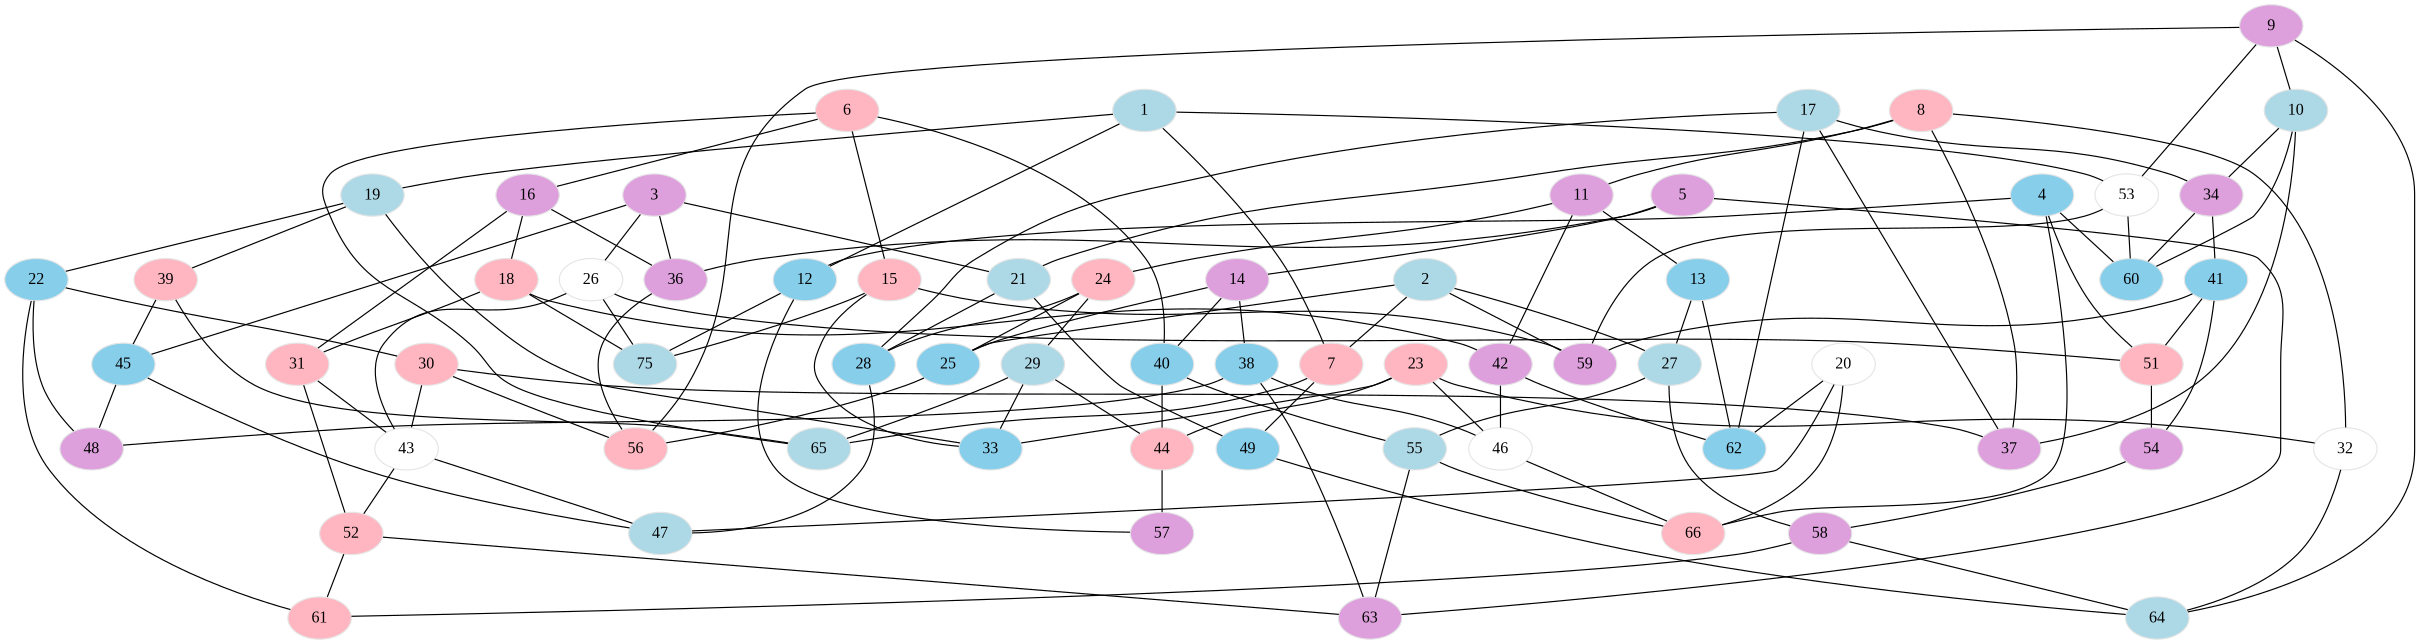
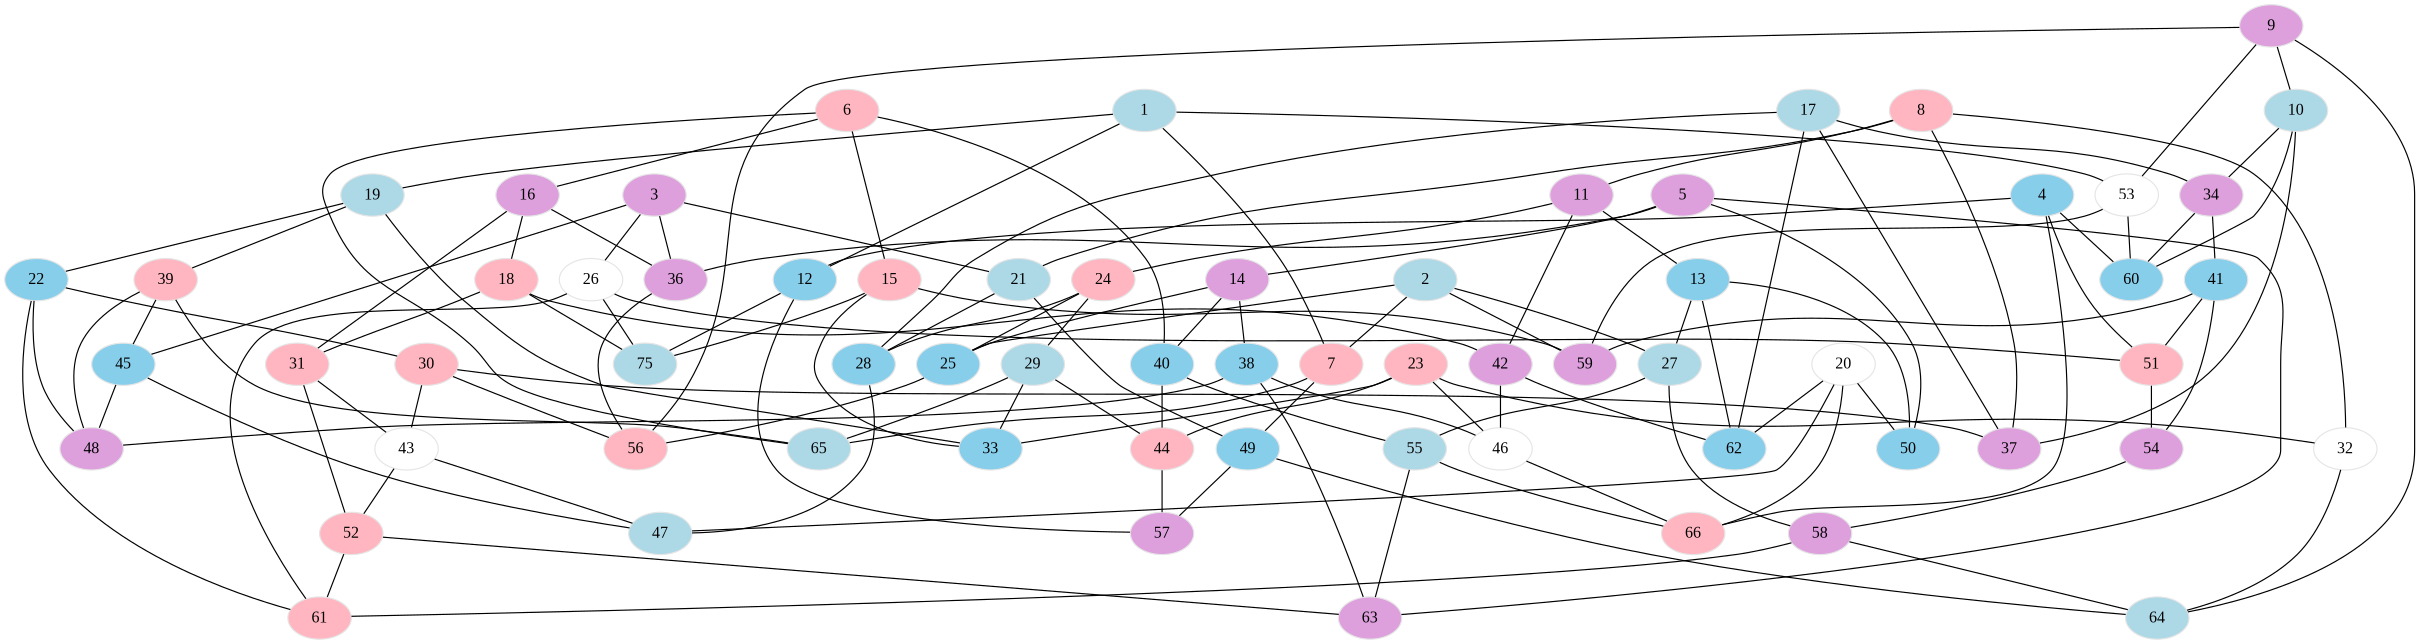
edge "26" -- "43": now "26" -- "61"
edge "39" -- "48": added
node "50": added
edge "49" -- "57": added
